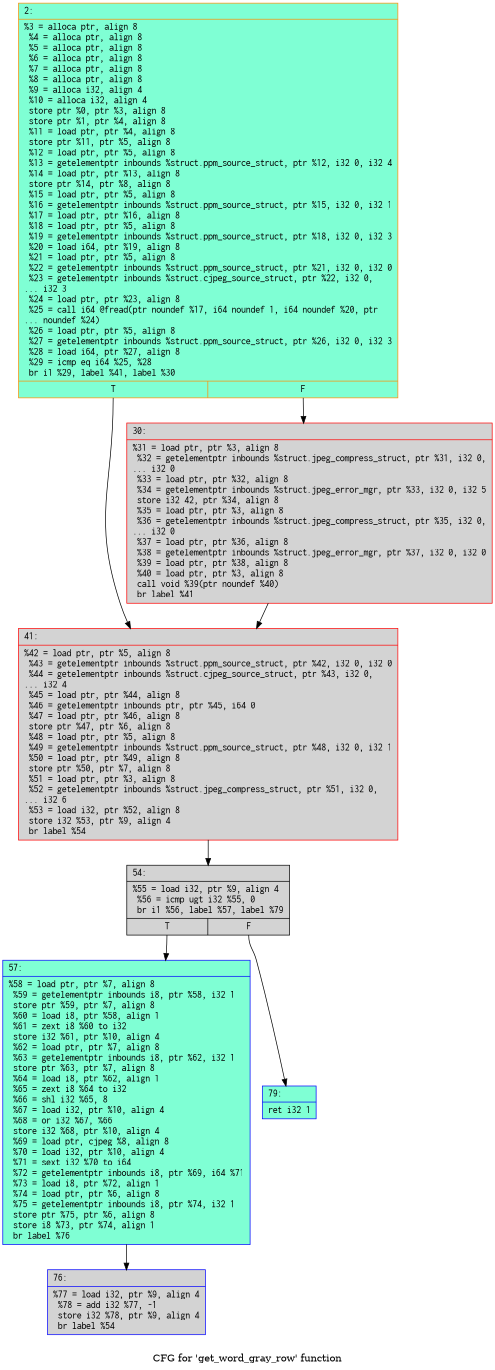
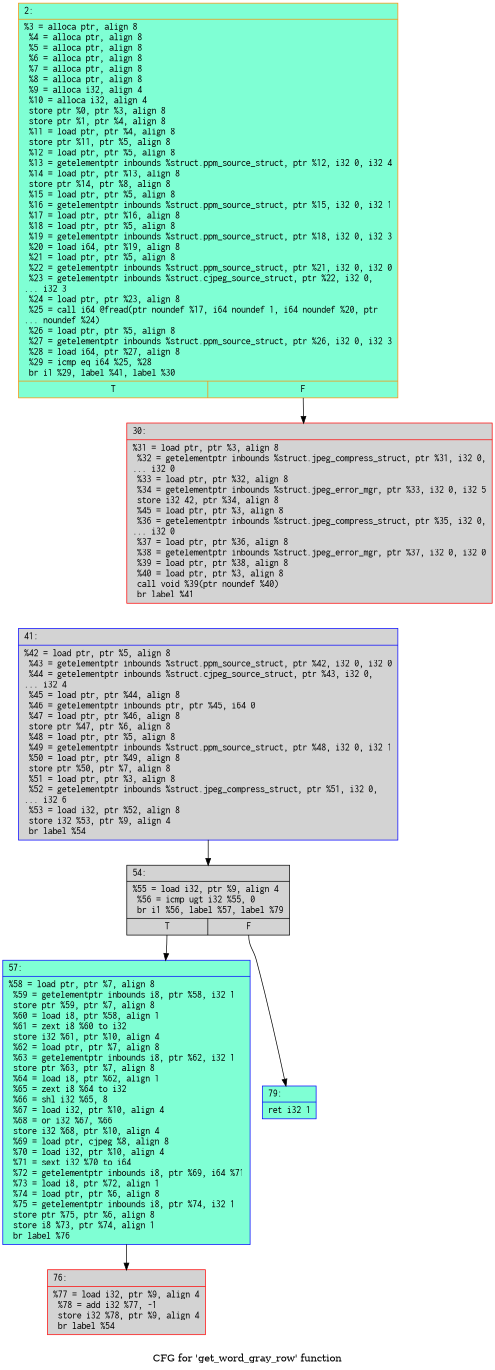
edge "2:" -> "41:": removed
node "30:": text "%35 = load ptr, ptr %3, align 8" -> "%45 = load ptr, ptr %3, align 8"
edge "30:" -> "41:": removed
node "41:": color red -> blue
node "76:": color blue -> red
